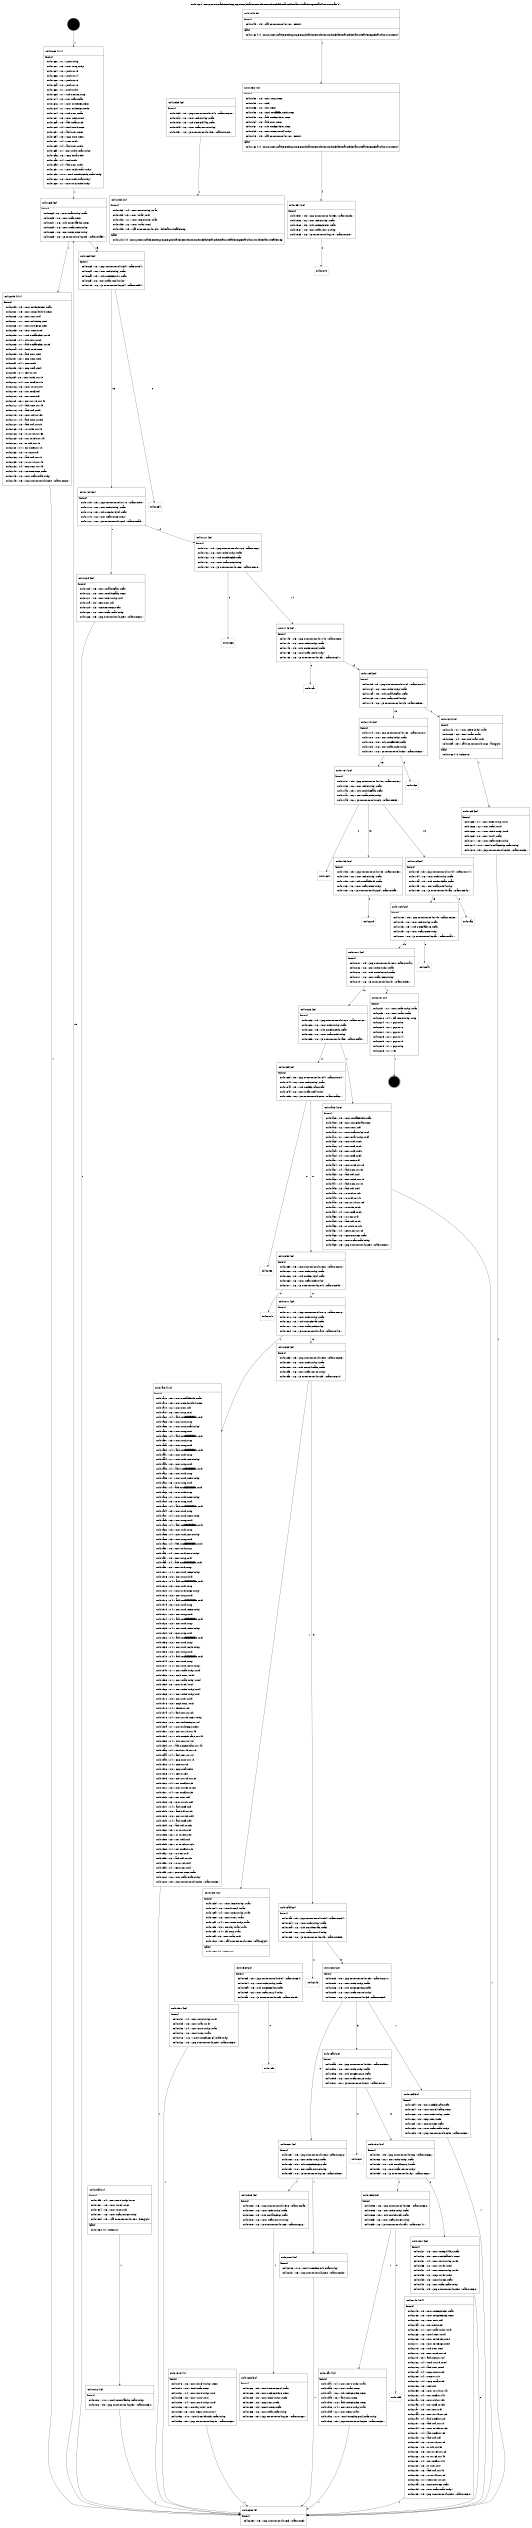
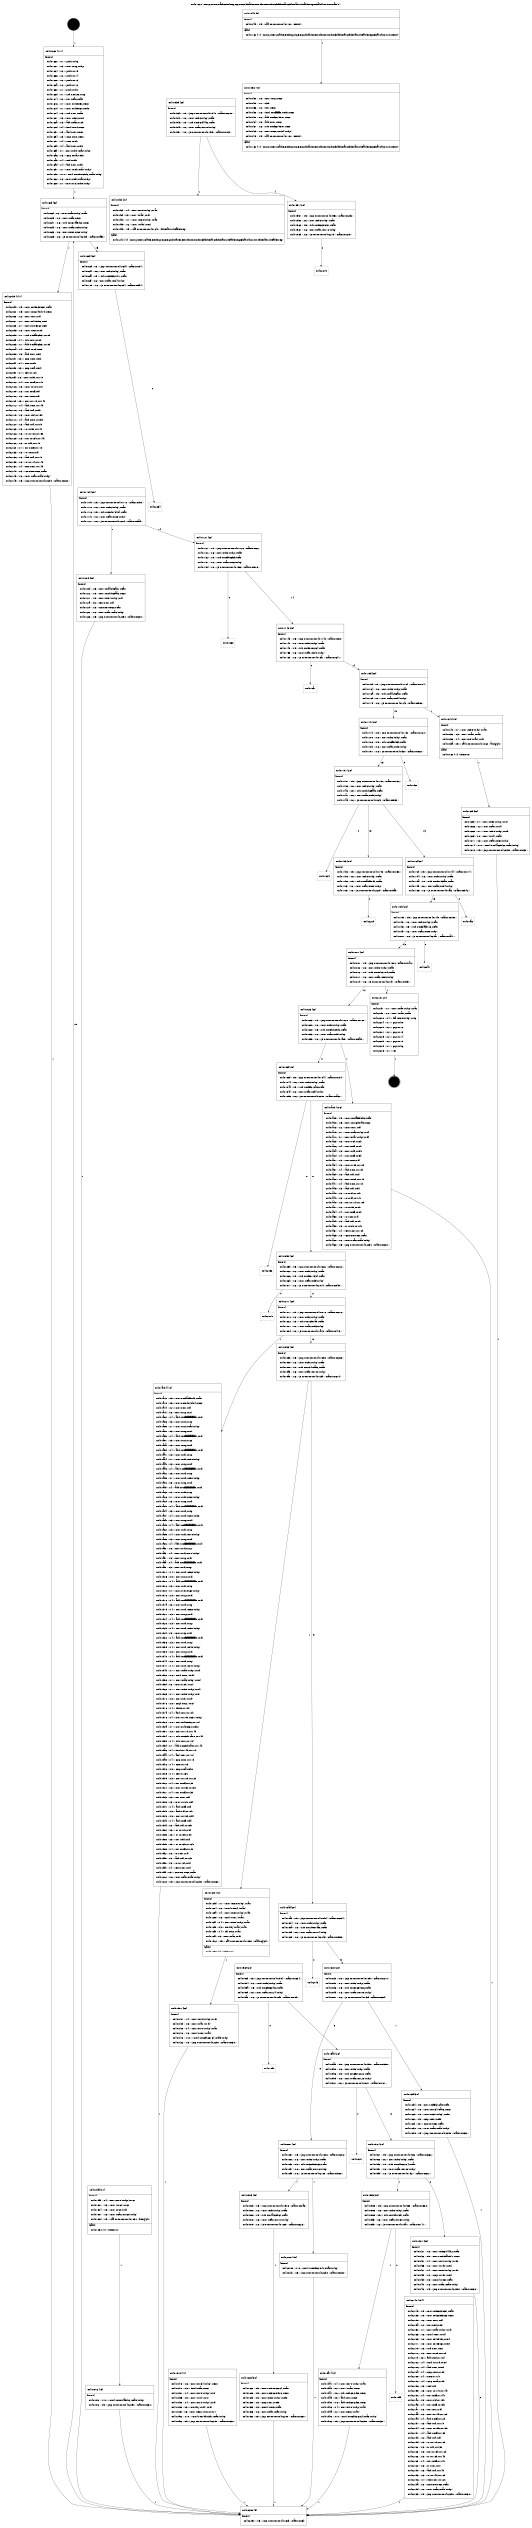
edge "0x401d50 [40]" -> "0x401957 [28]": now "0x40193b [28]" -> "0x401957 [28]"
edge "0x4016ef [28]" -> "0x40170b [28]": removed, label "15"
edge "0x401cdd [42]" -> "0x401d07 [32]": added, label "1"
edge "0x4018cb [28]" -> "0x4019ab [28]": now "0x40198f [28]" -> "0x4019ab [28]"
edge "0x401c83 [30]" -> "0x402290 [5]": added, label "1"
